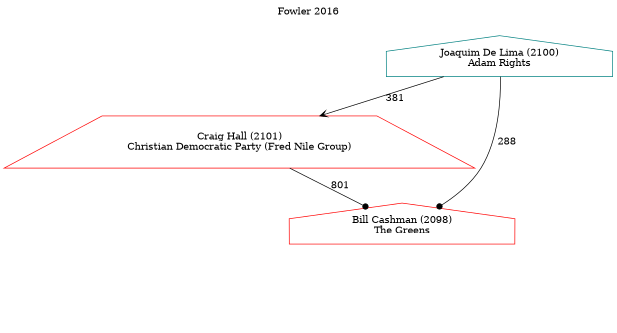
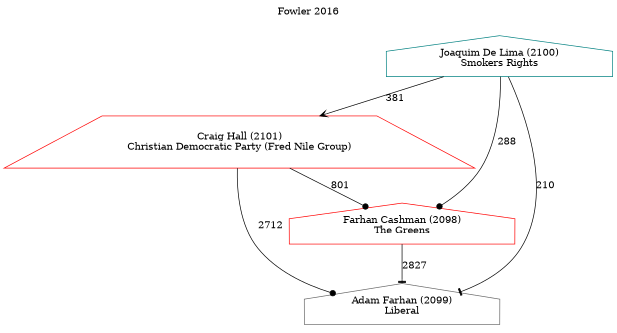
node "Joaquim De Lima (2100) Adam Rights": label "Joaquim De Lima (2100) Adam Rights" -> "Joaquim De Lima (2100) Smokers Rights"
node "Bill Cashman (2098) The Greens": label "Bill Cashman (2098) The Greens" -> "Farhan Cashman (2098) The Greens"
node "Adam Farhan (2099) Liberal": added
